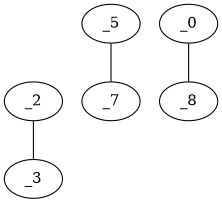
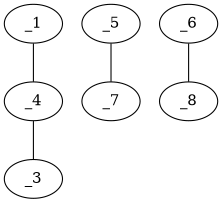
node "_1": added
node "_0": label "_0" -> "_6"
node "_2": label "_2" -> "_4"
